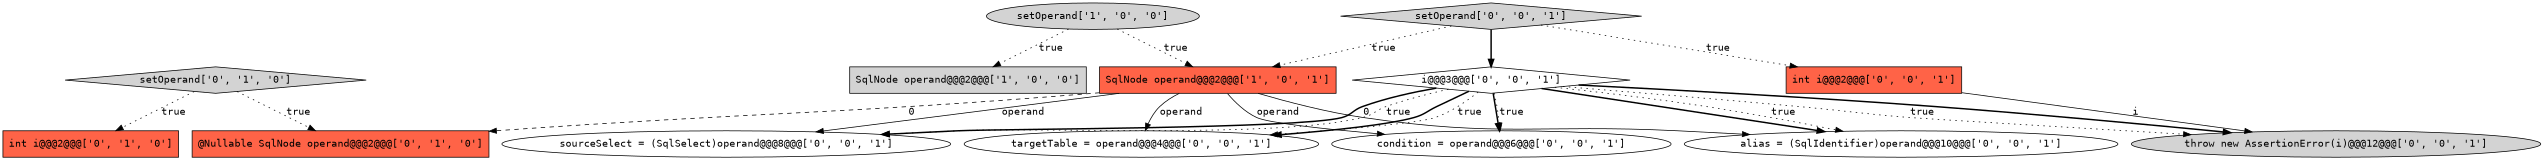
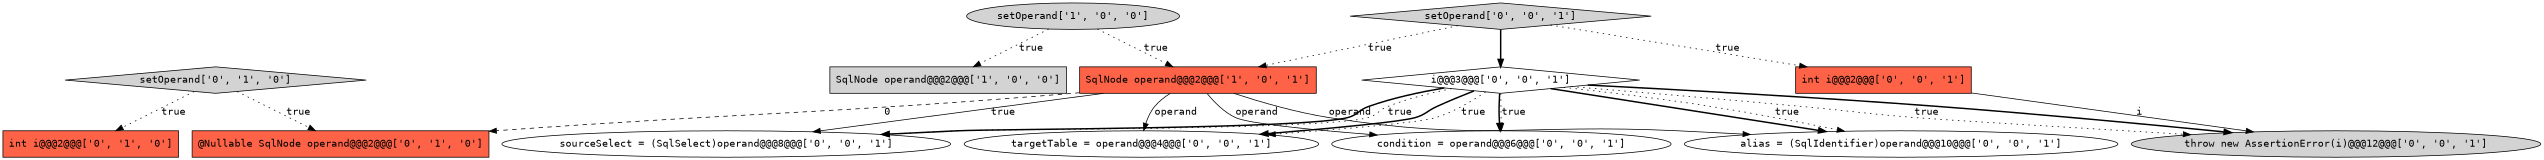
edge "SqlNode operand@@@2@@@['1', '0', '1']" -> "sourceSelect = (SqlSelect)operand@@@8@@@['0', '0', '1']": label "operand" -> "true"
edge "SqlNode operand@@@2@@@['1', '0', '1']" -> "alias = (SqlIdentifier)operand@@@10@@@['0', '0', '1']": label "0" -> "operand"
